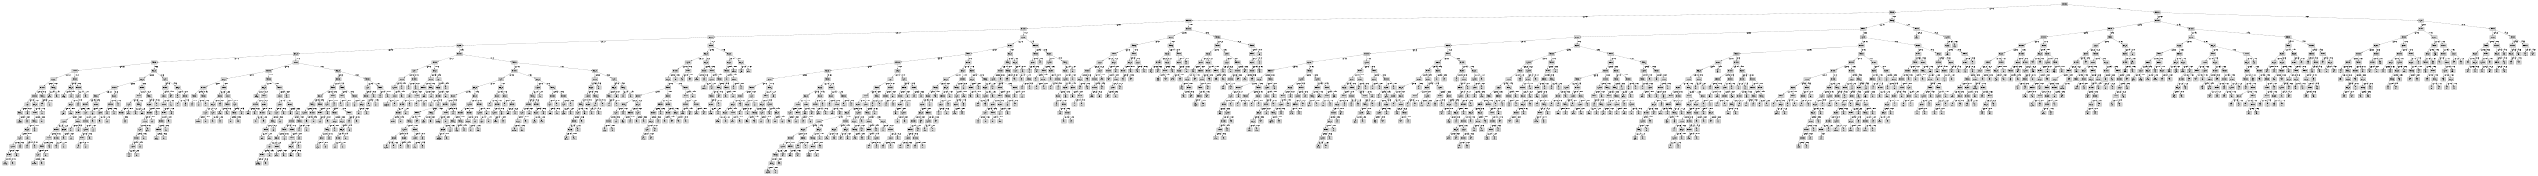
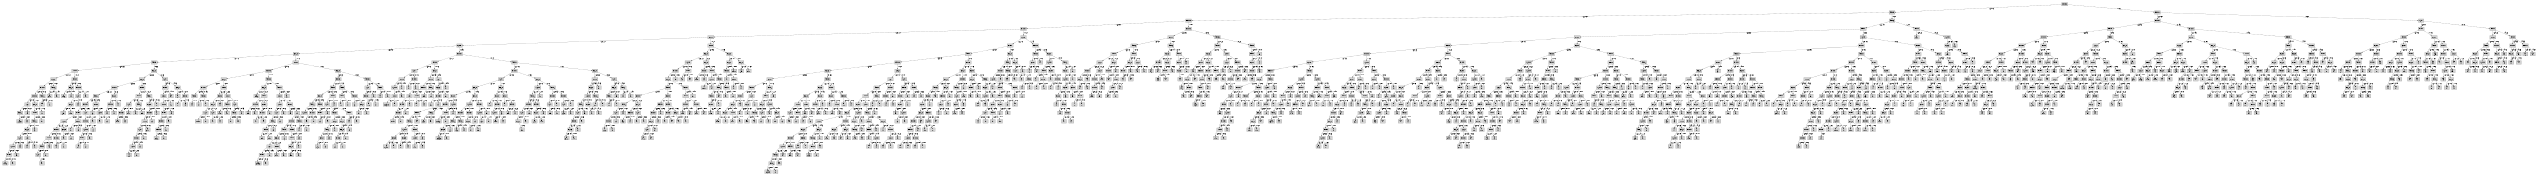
node "13 (3/3)": removed
node "20 (2/1)": removed
node "14 (3/3)": added
node "5 (9/9)": added
node "3 (21/21)": removed
node "5 (21/12)": removed
